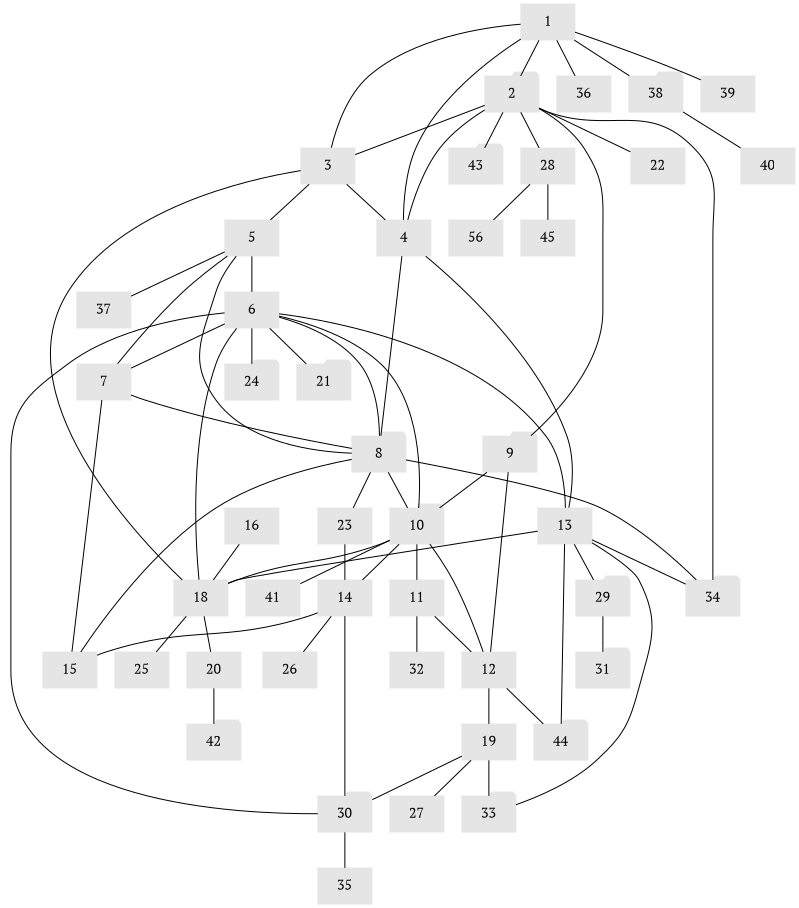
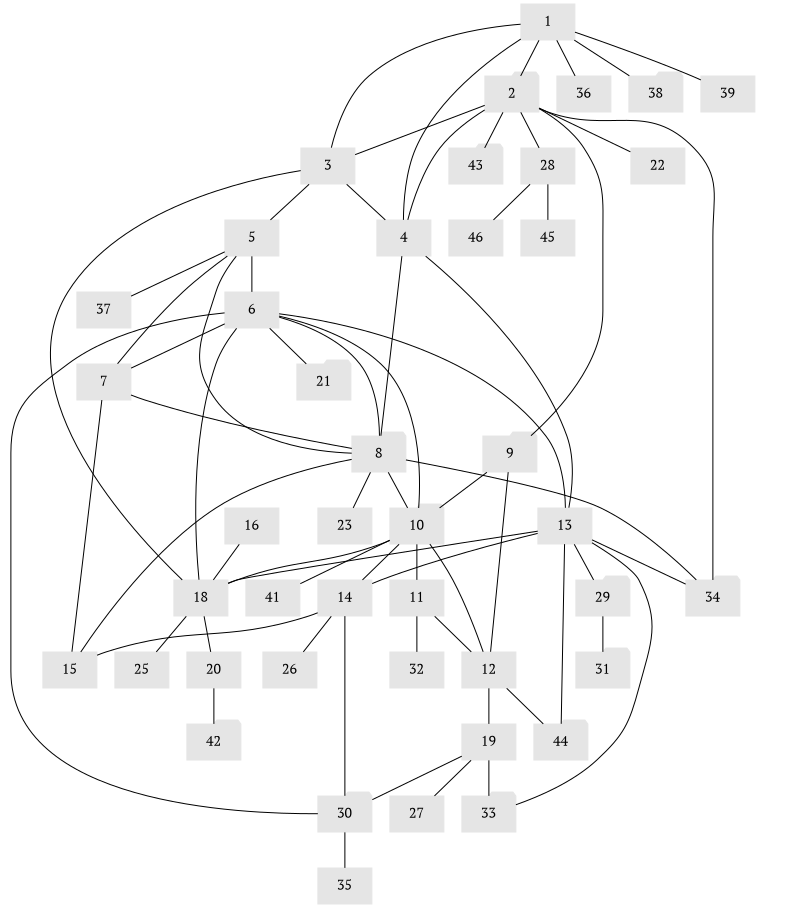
node "40": removed
node "56": label "56" -> "46"
node "24": removed
edge "23" -- "14": now "13" -- "14"
